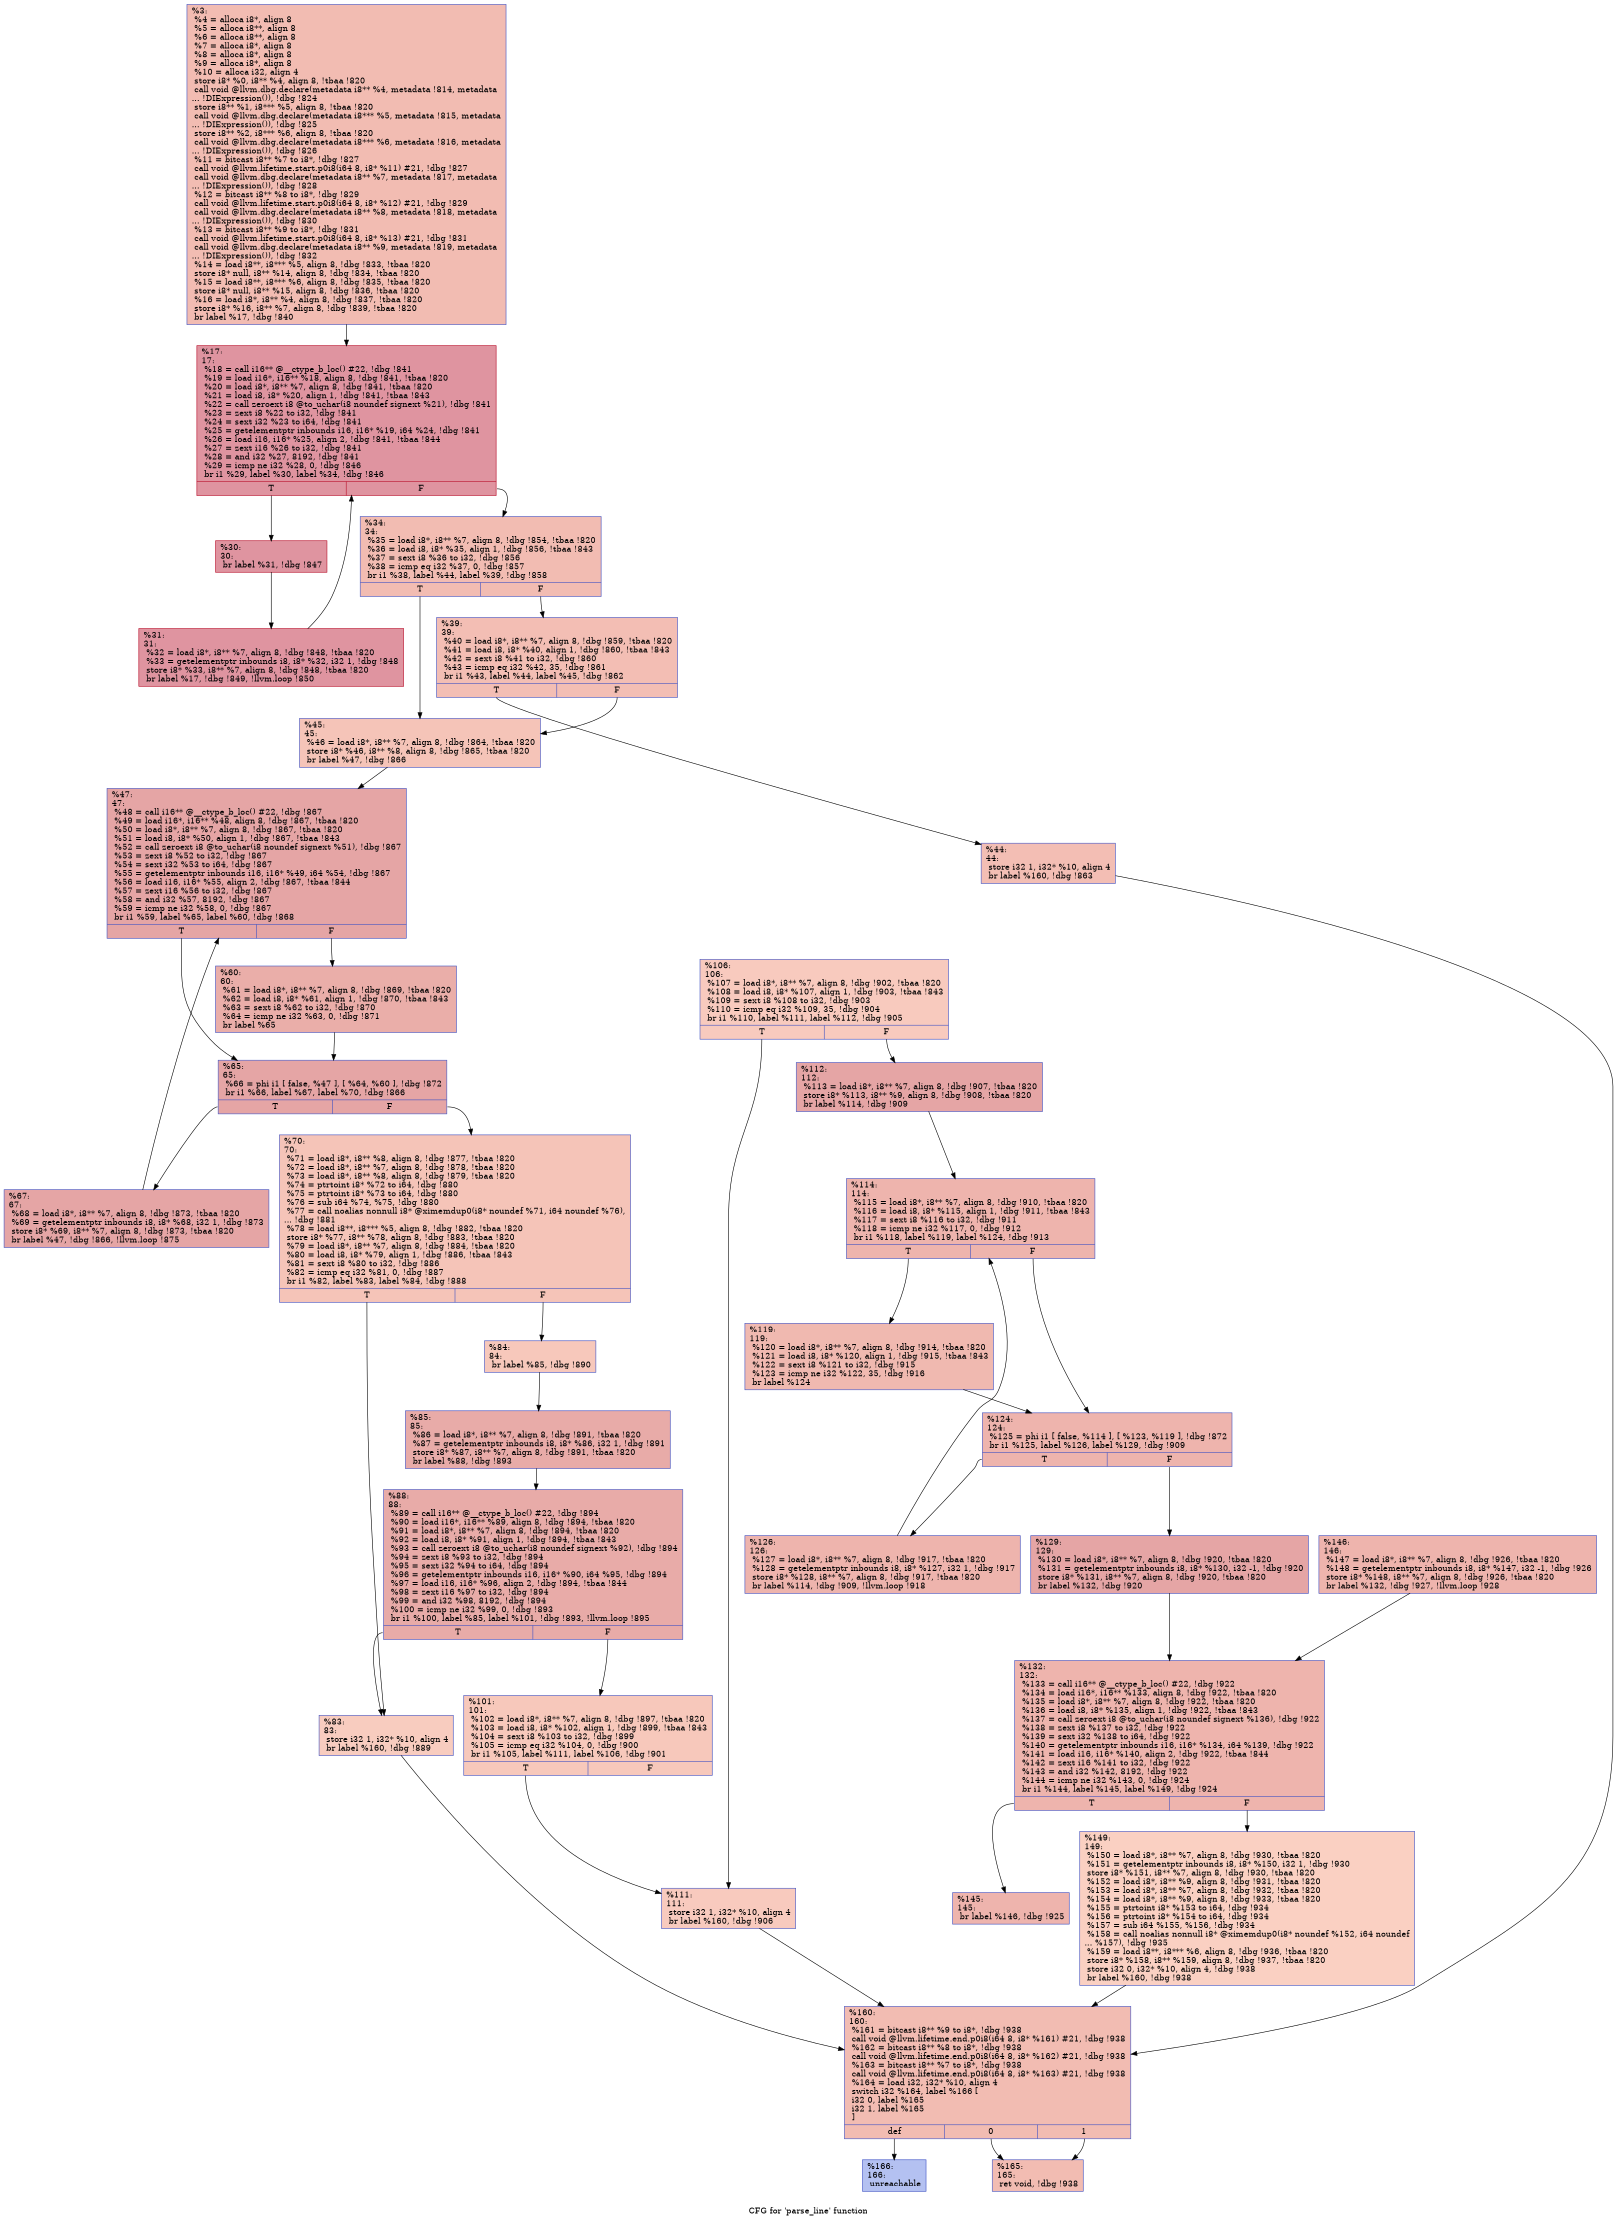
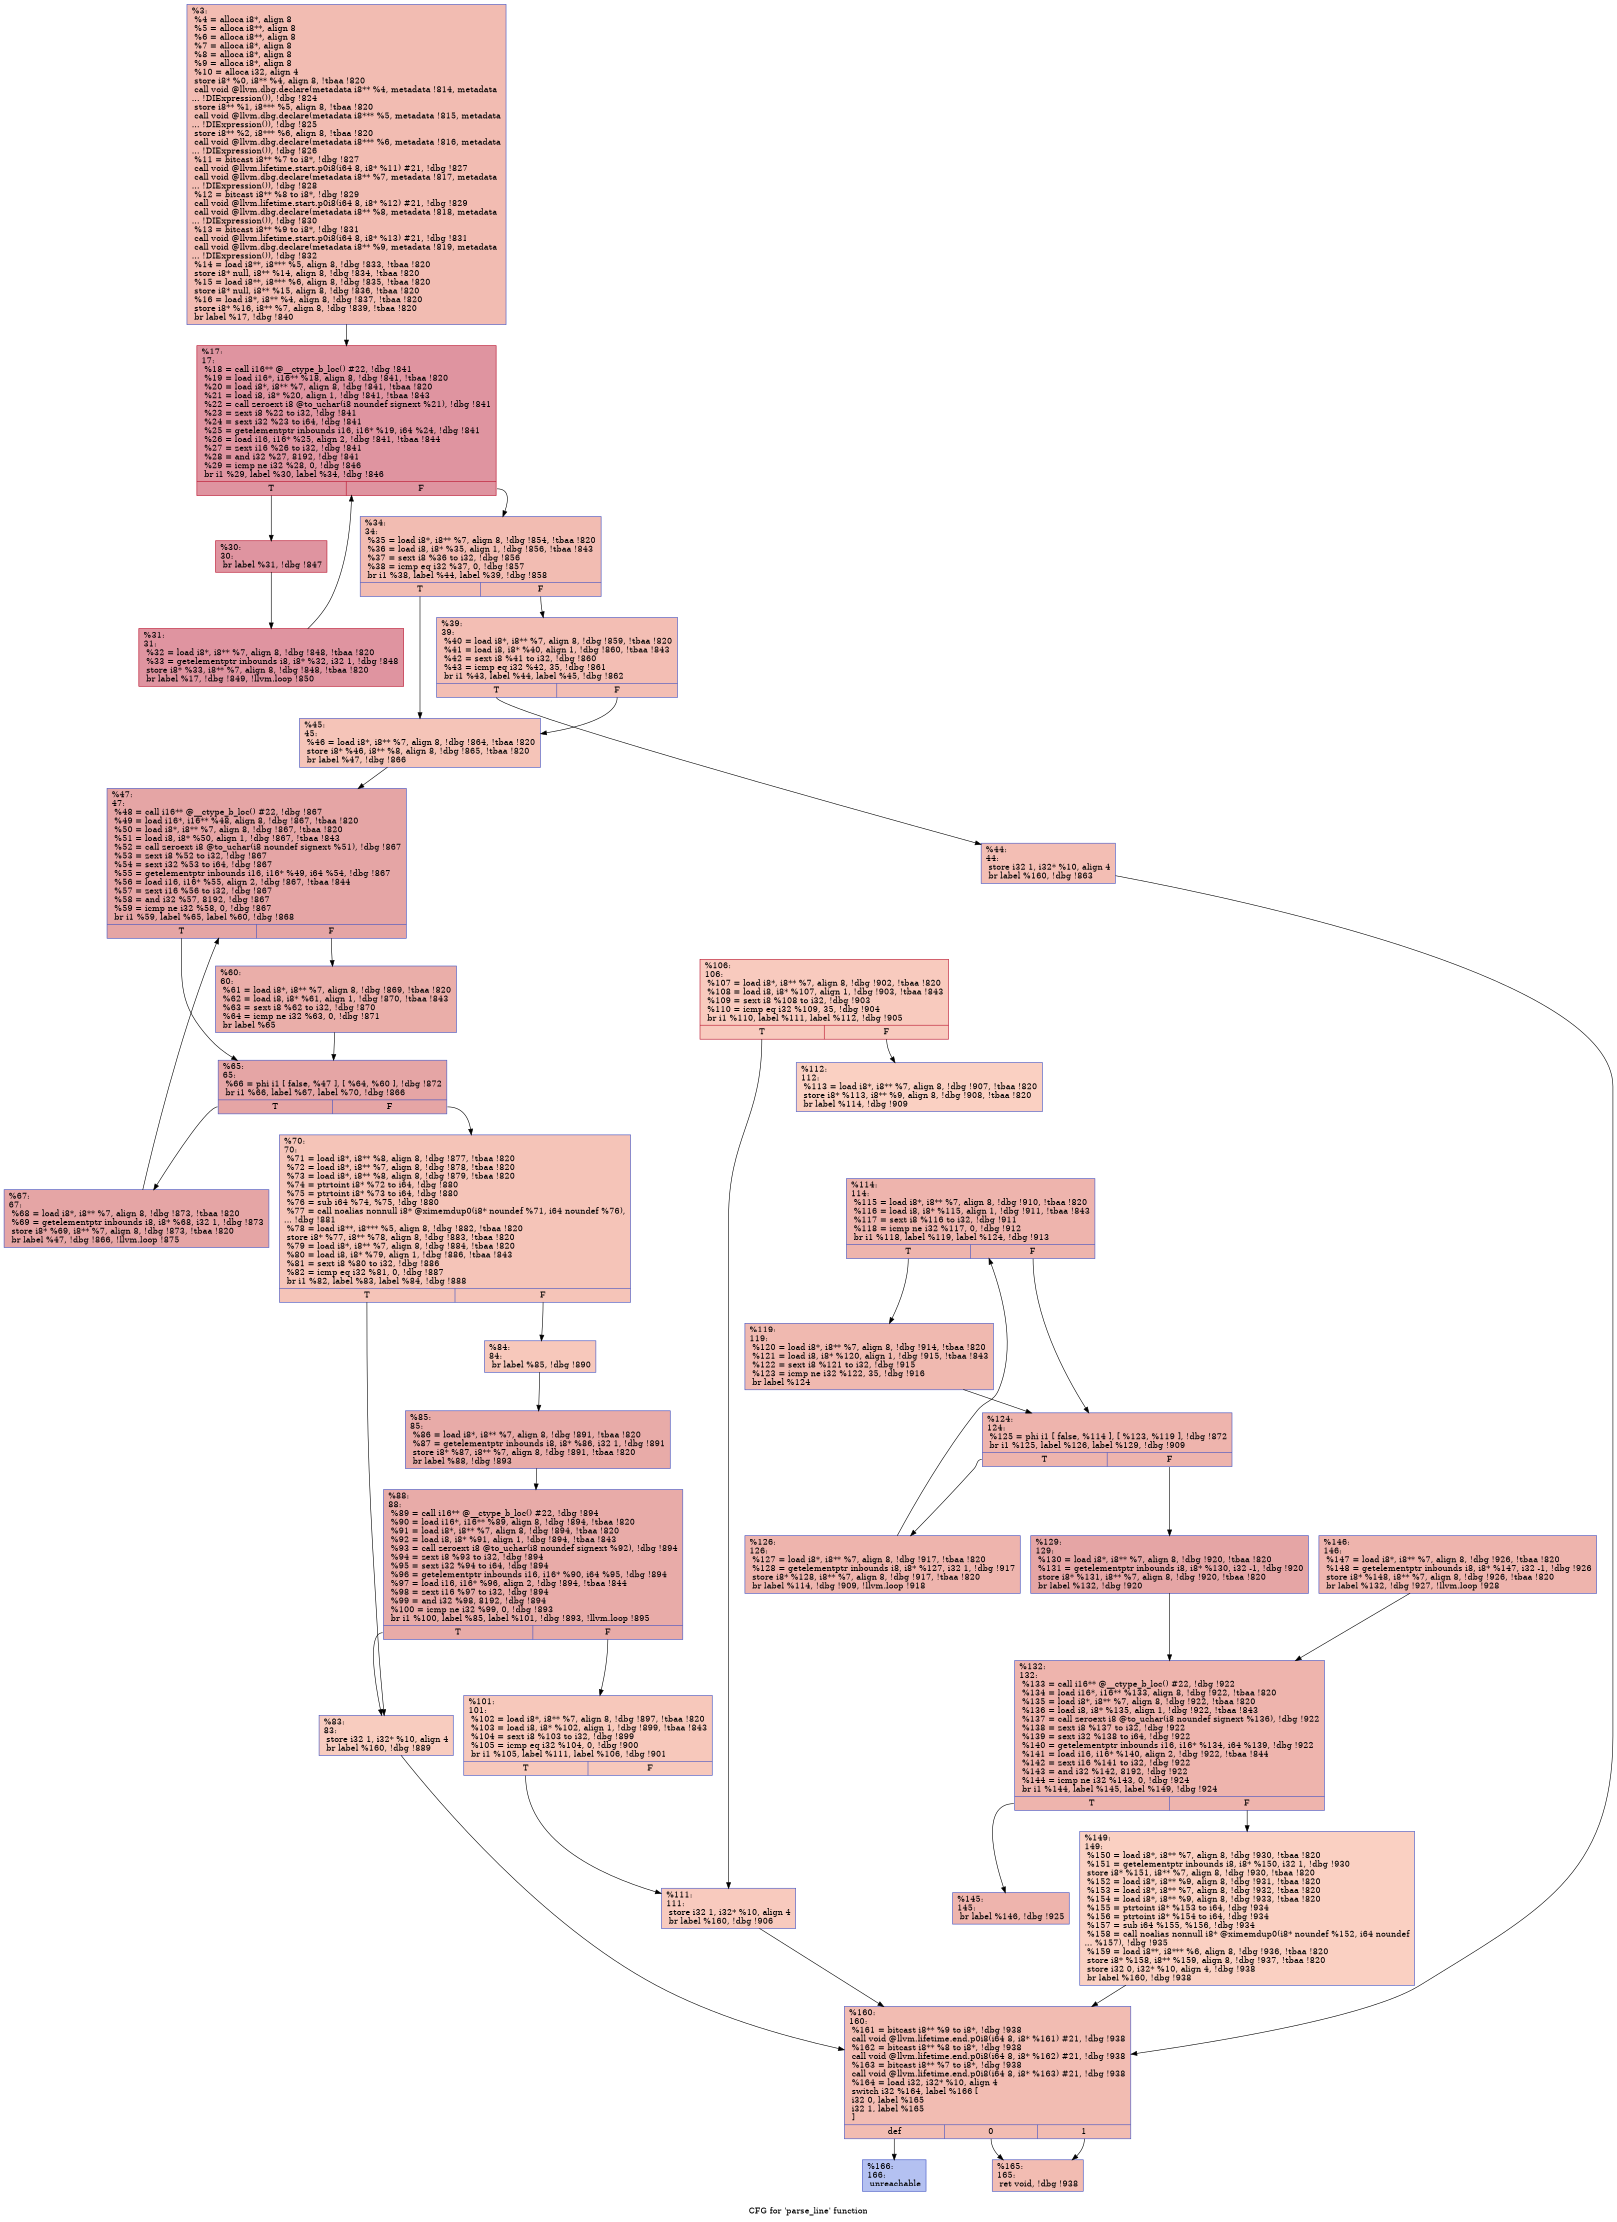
node "%106:": color #3d50c3ff -> #b70d28ff
node "%112:": fillcolor #c5333470 -> #f3947570
edge "%112:" -> "%114:": removed
